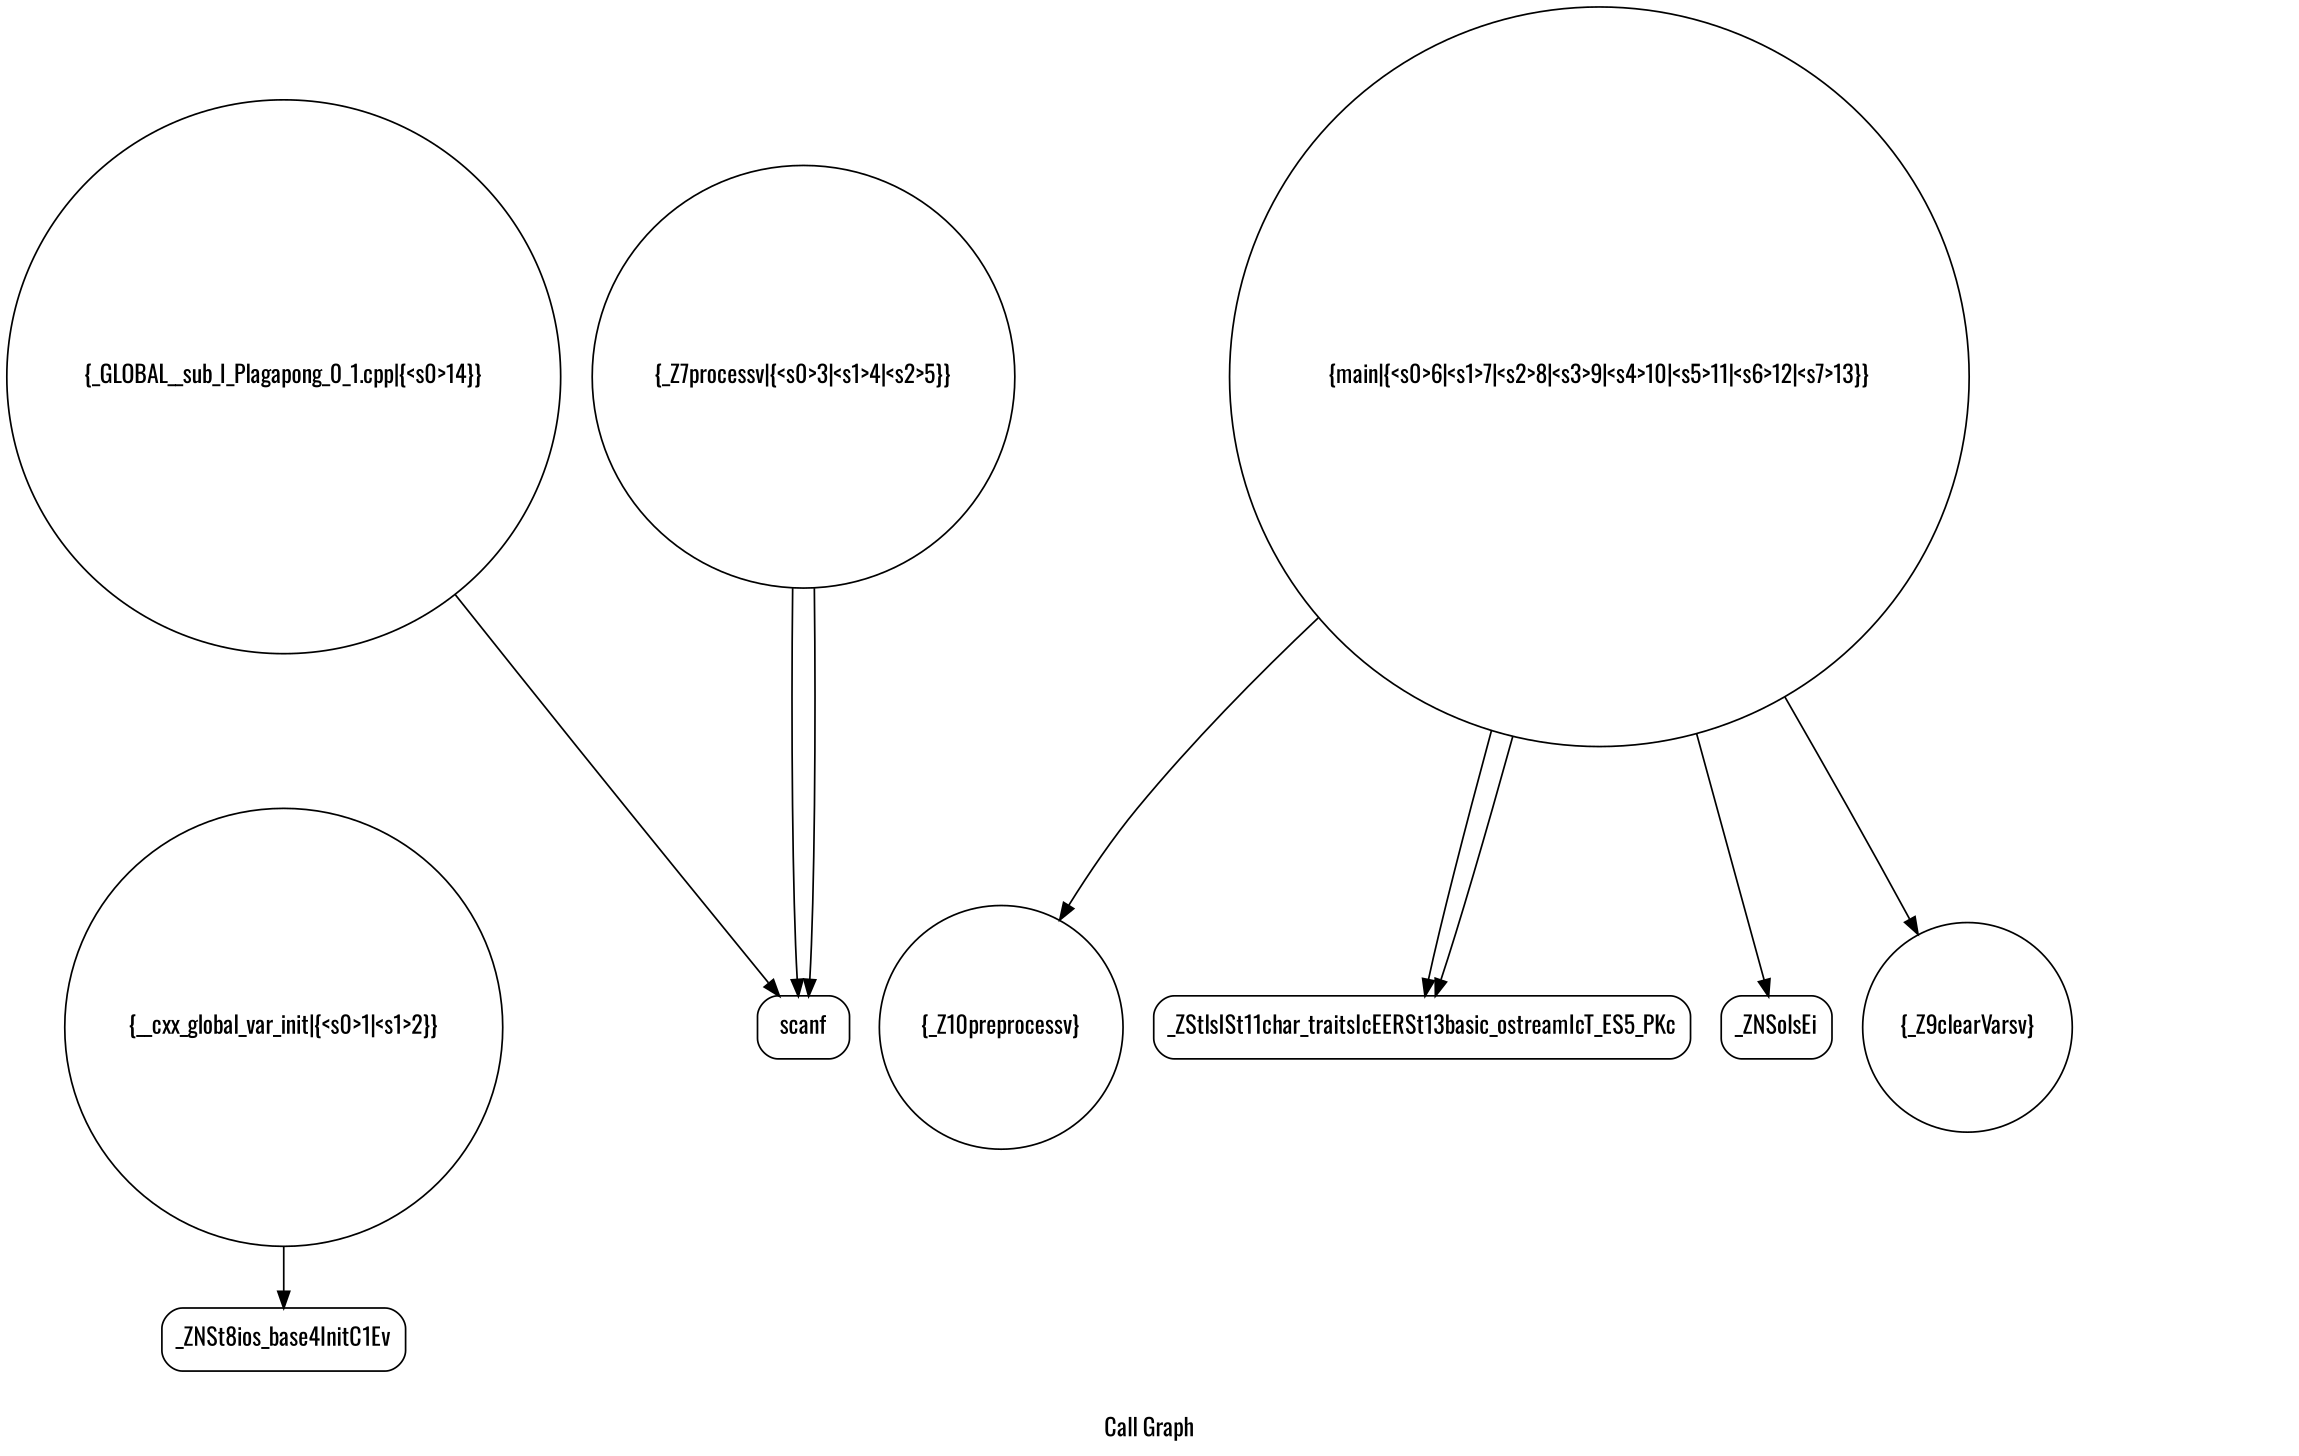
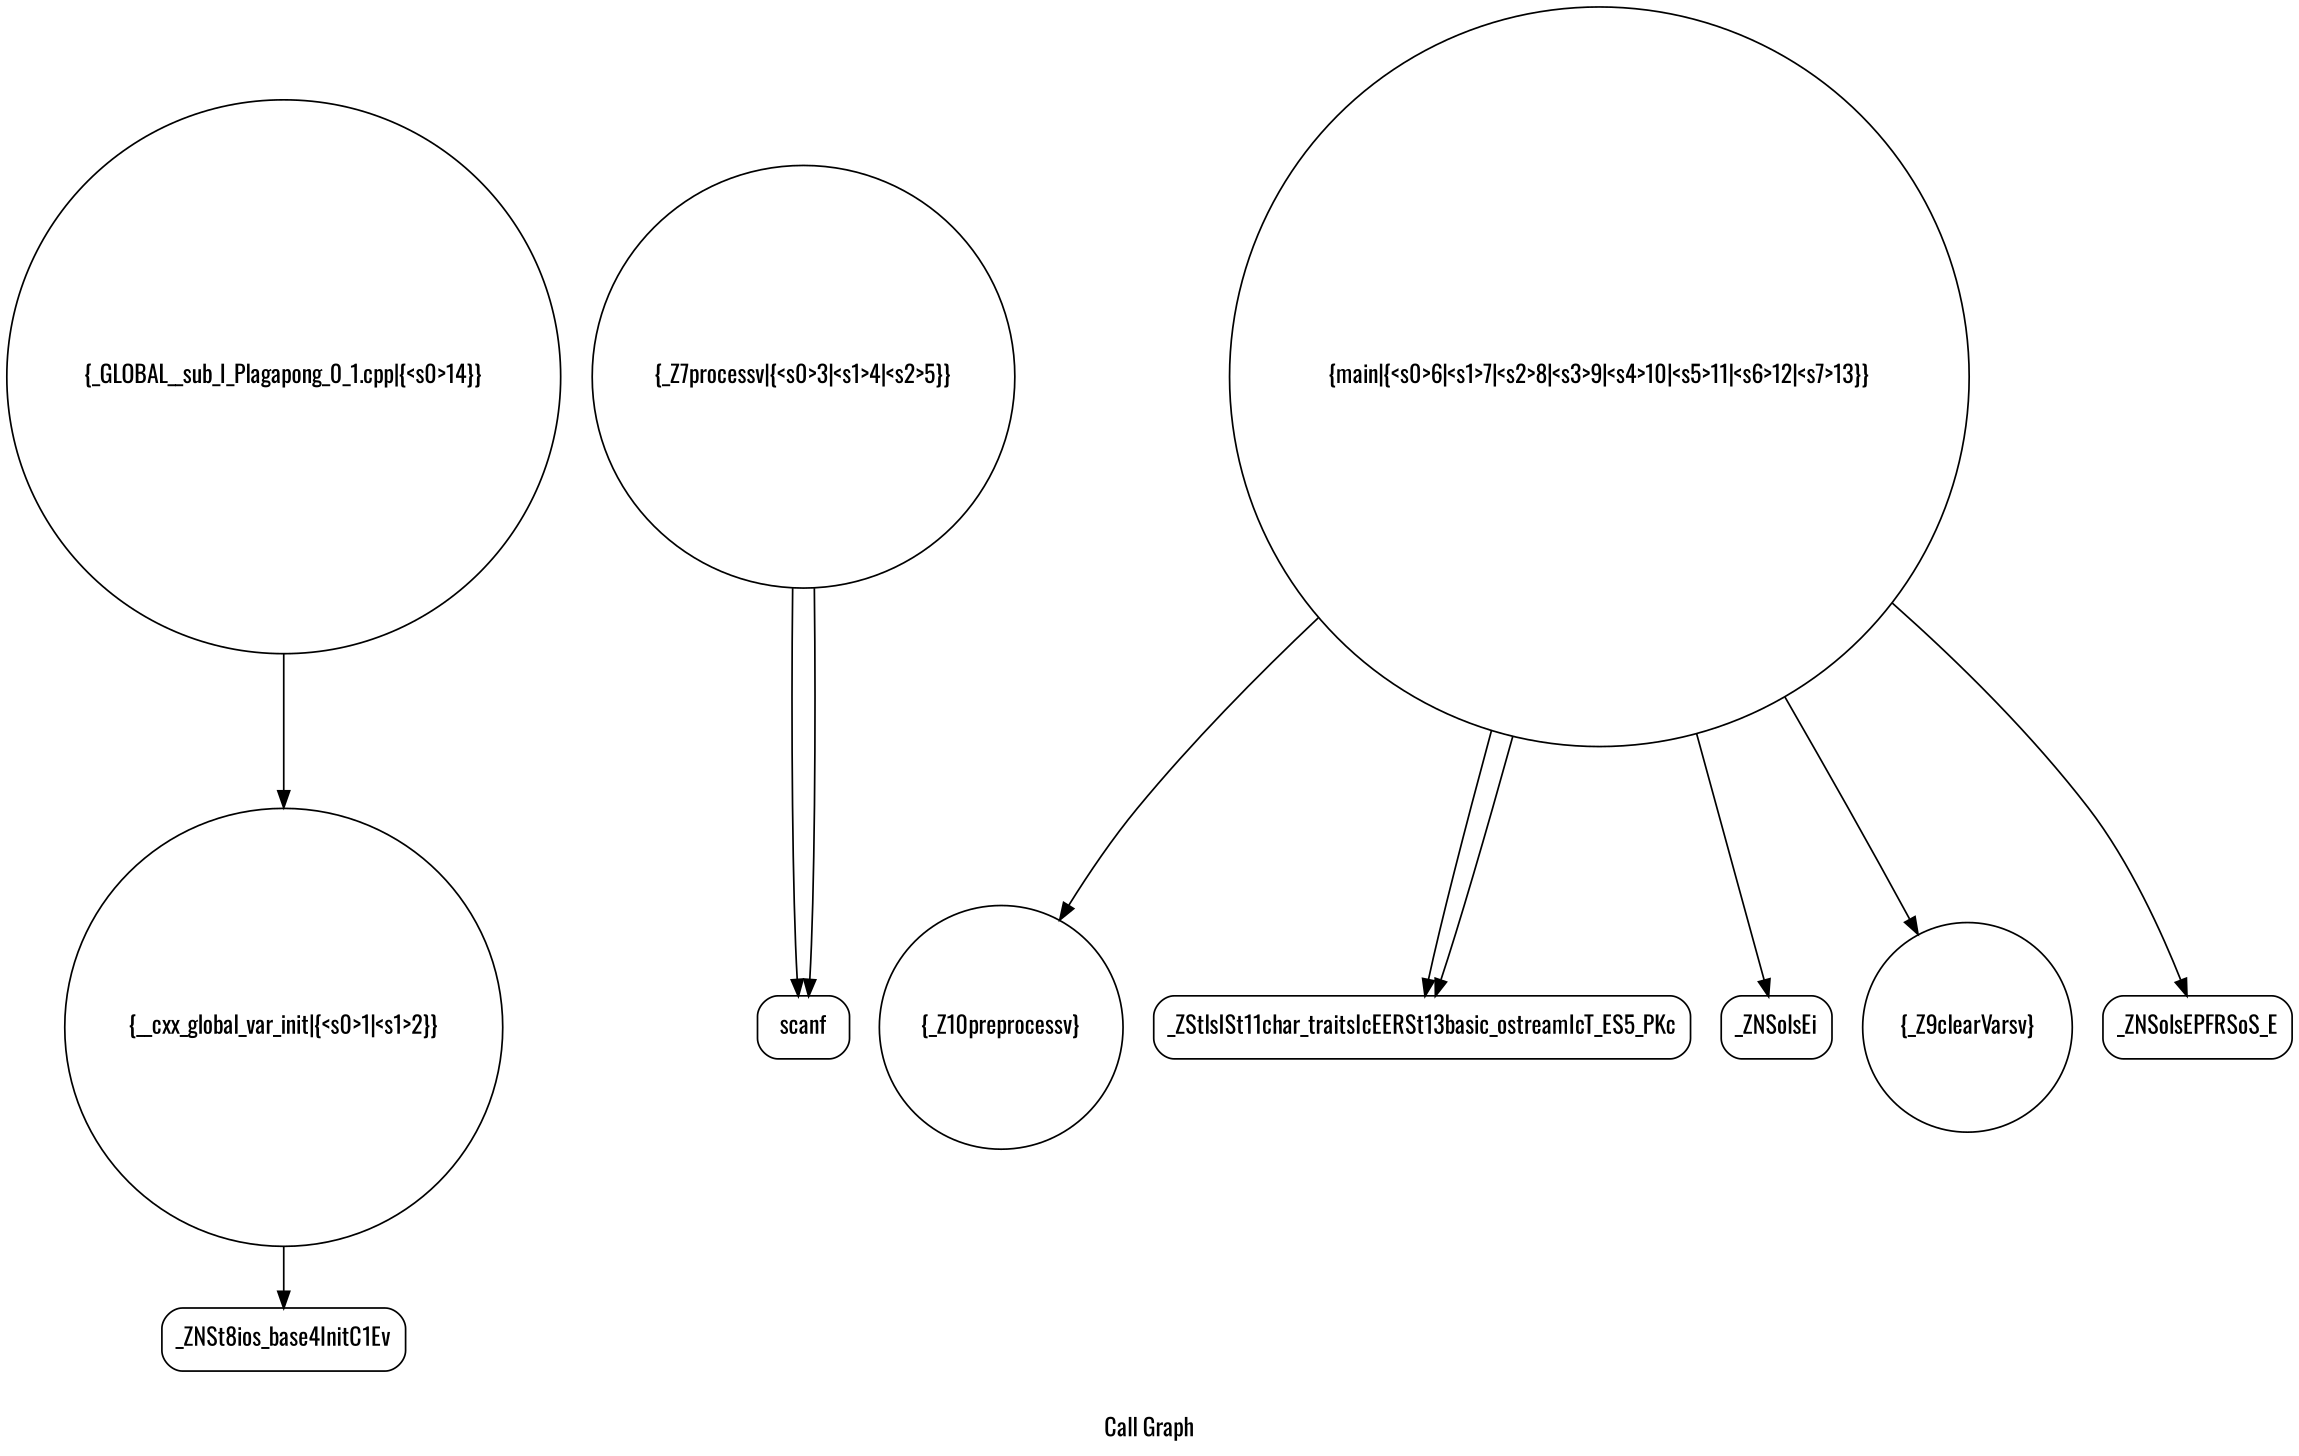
edge "{_GLOBAL__sub_I_Plagapong_0_1.cpp|{<s0>14}}" -> "scanf": now "{_GLOBAL__sub_I_Plagapong_0_1.cpp|{<s0>14}}" -> "{__cxx_global_var_init|{<s0>1|<s1>2}}"
node "_ZNSolsEPFRSoS_E": added
